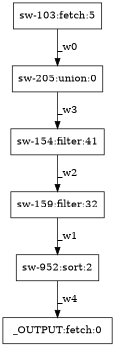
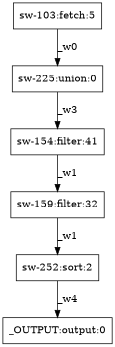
node "sw-205:union:0": label "sw-205:union:0" -> "sw-225:union:0"
edge "sw-154:filter:41" -> "sw-159:filter:32": label "_w2" -> "_w1"
node "sw-952:sort:2": label "sw-952:sort:2" -> "sw-252:sort:2"
node "_OUTPUT:fetch:0": label "_OUTPUT:fetch:0" -> "_OUTPUT:output:0"
